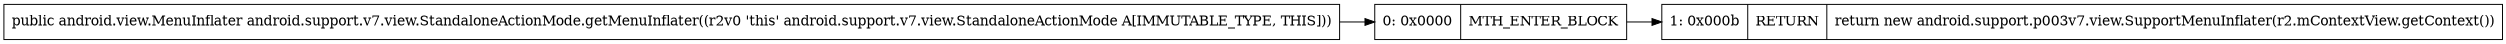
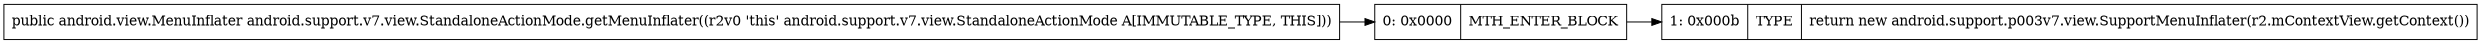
node "1: 0x000b": text "RETURN" -> "TYPE"
